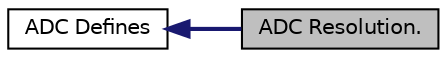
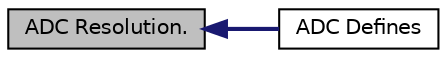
edge "ADC Resolution." -> "ADC Defines": reversed
